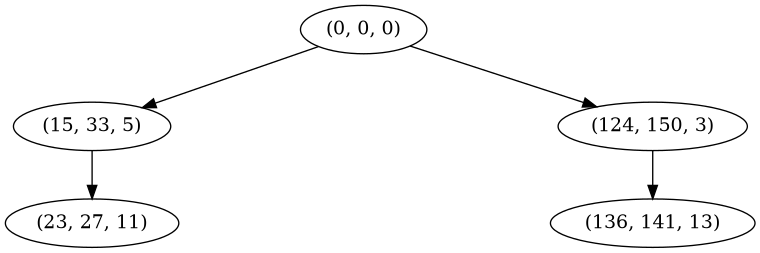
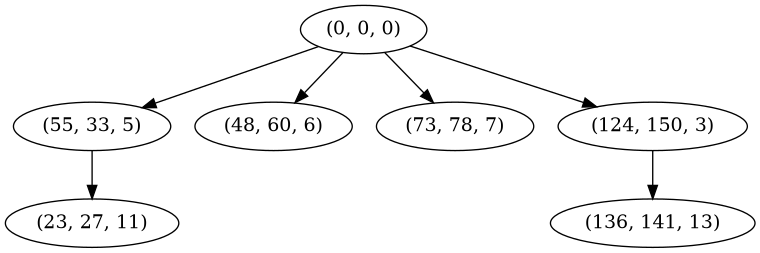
node "(15, 33, 5)": label "(15, 33, 5)" -> "(55, 33, 5)"
node "(48, 60, 6)": added
node "(73, 78, 7)": added
